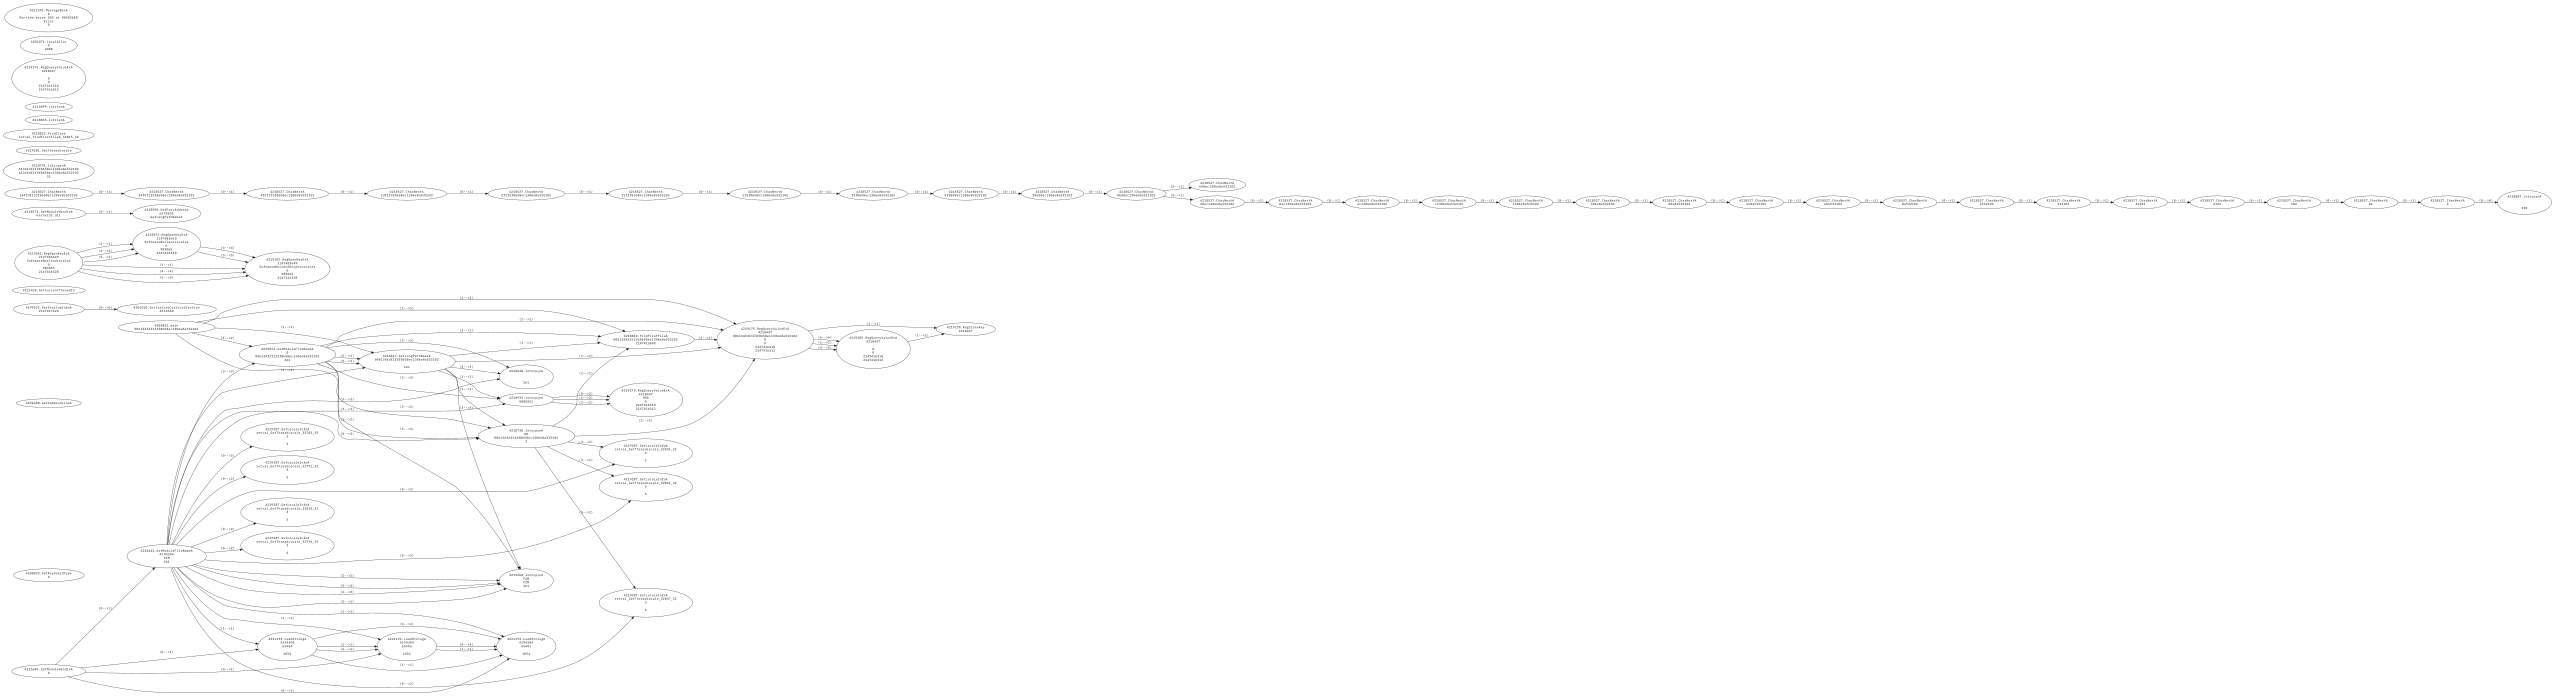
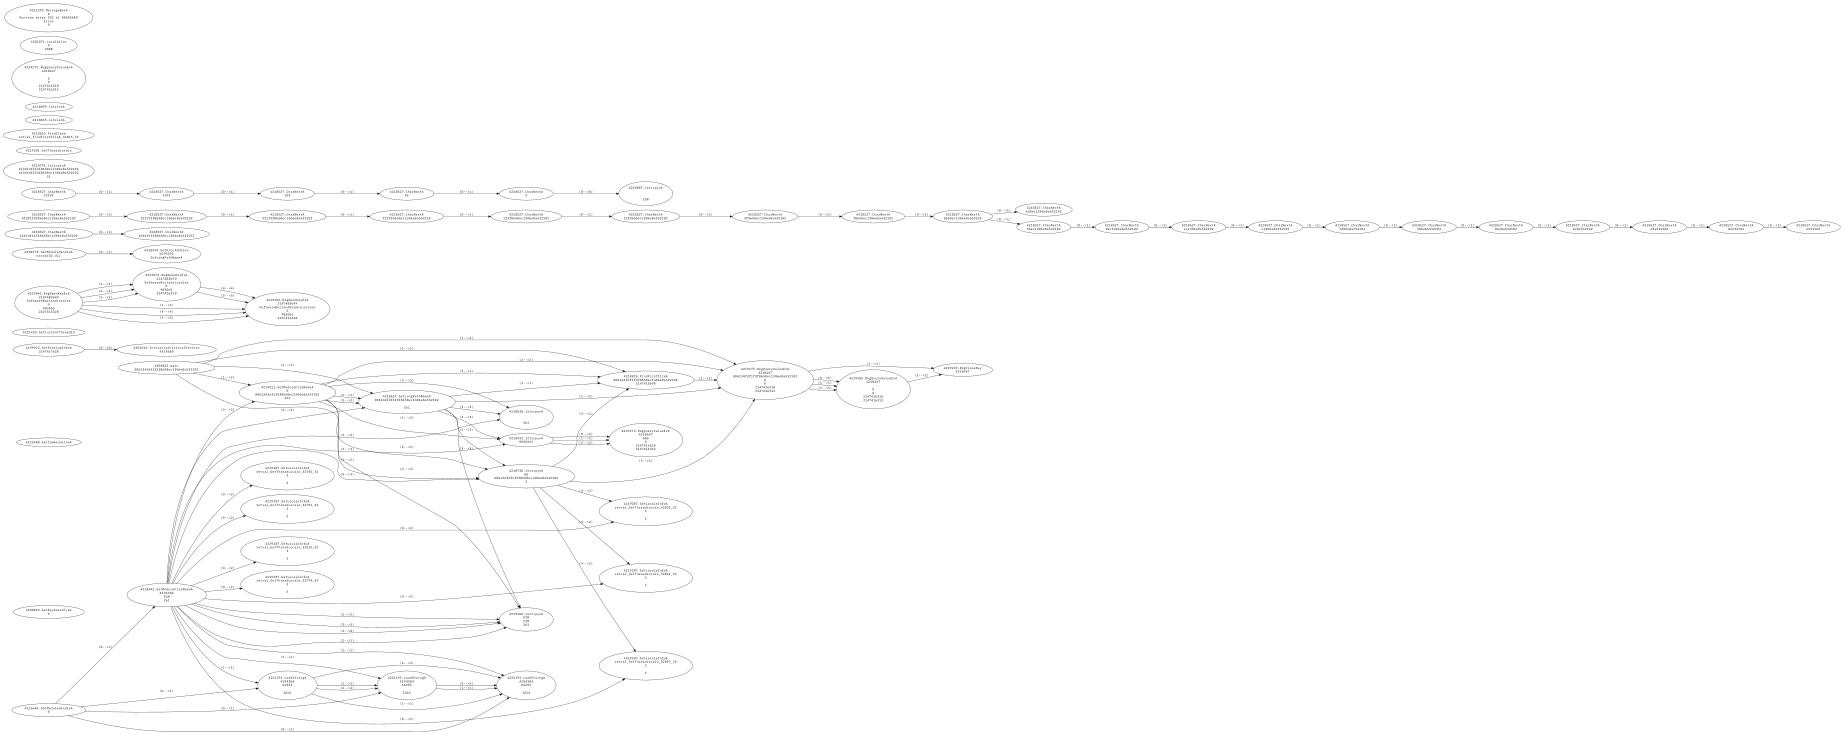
edge "4218527.CharNextA 34fdf1f3f8658ec1306e8a532102" -> "4218527.CharNextA 4fdf1f3f8658ec1306e8a532102": removed, label "(0-->1)"
node "4218527.CharNextA 532102": removed
